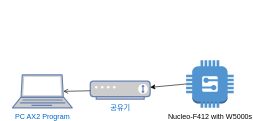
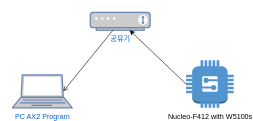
node "공유기": moved (120, 90) -> (120, 21)
node "Nucleo-F412 with W5000s": label "Nucleo-F412 with W5000s" -> "Nucleo-F412 with W5100s"
